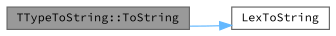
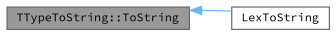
edge "TTypeToString::ToString" -> "LexToString": reversed
